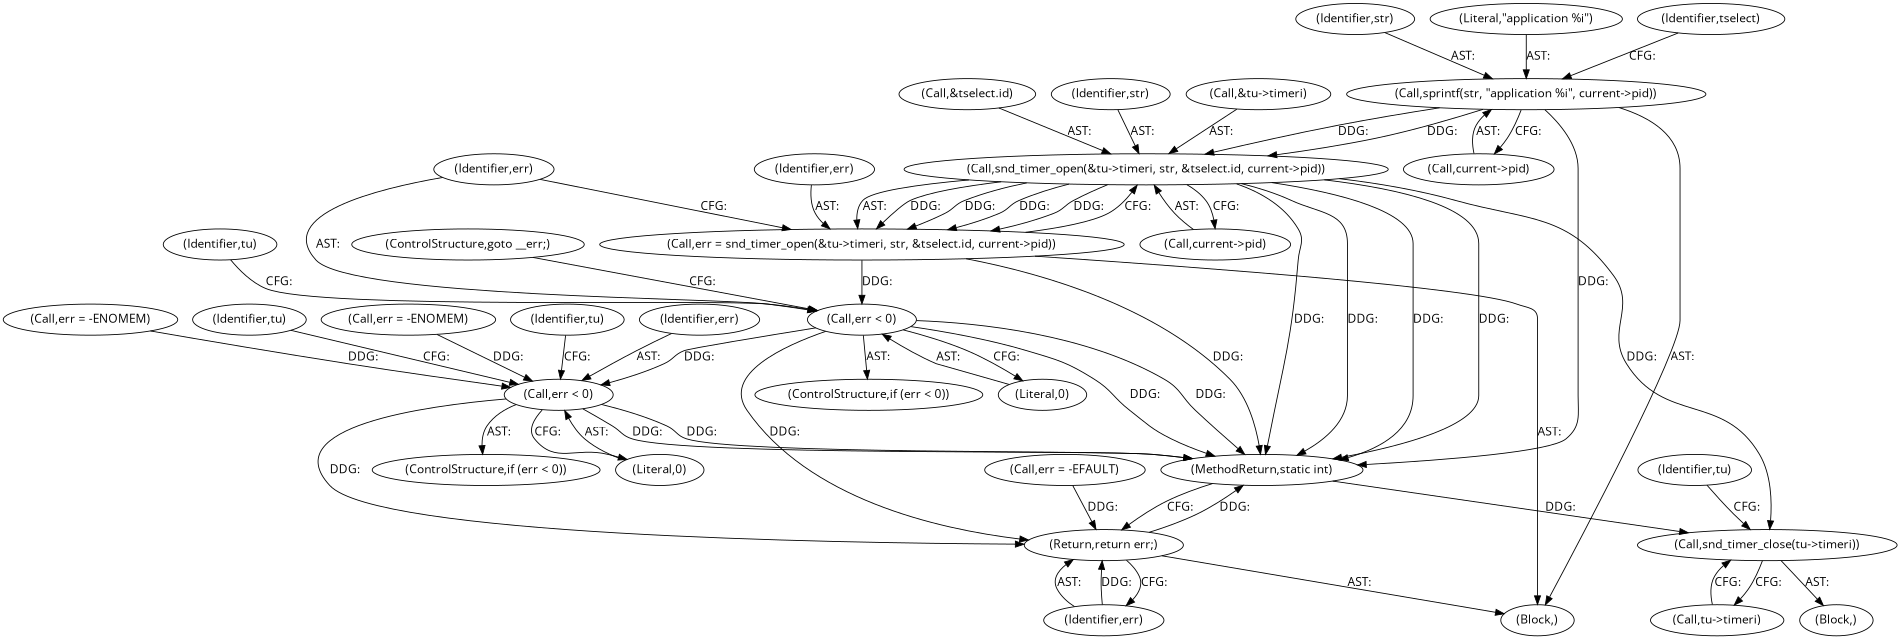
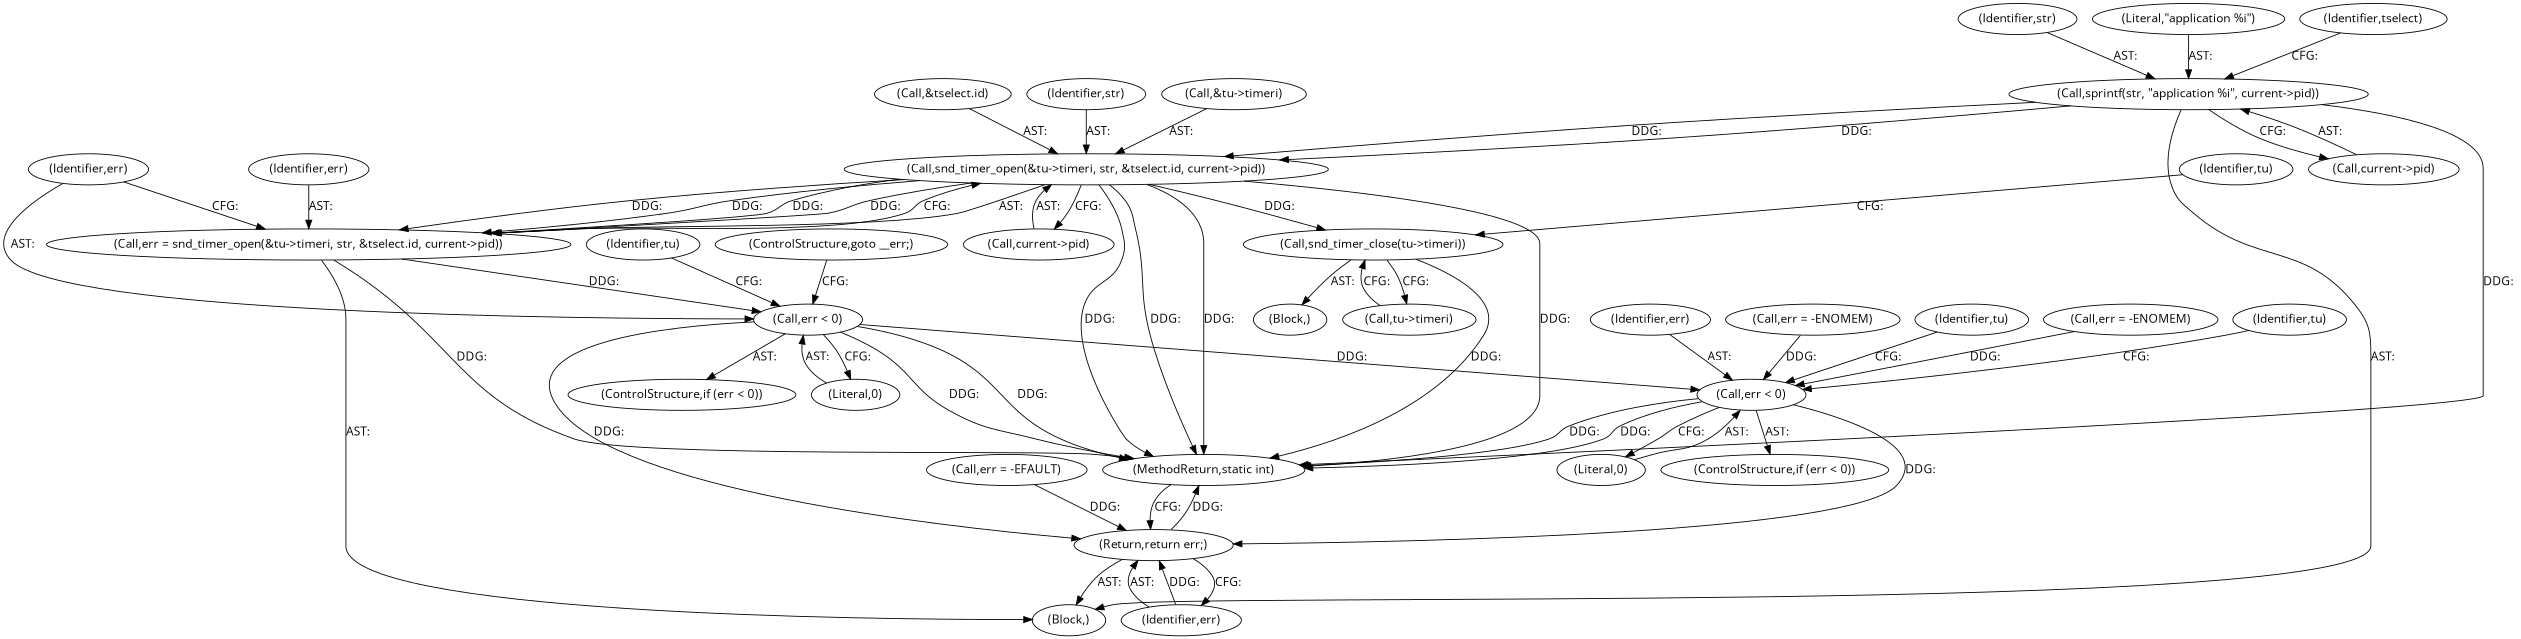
edge "(MethodReturn,static int)" -> "(Call,snd_timer_close(tu->timeri))": reversed
